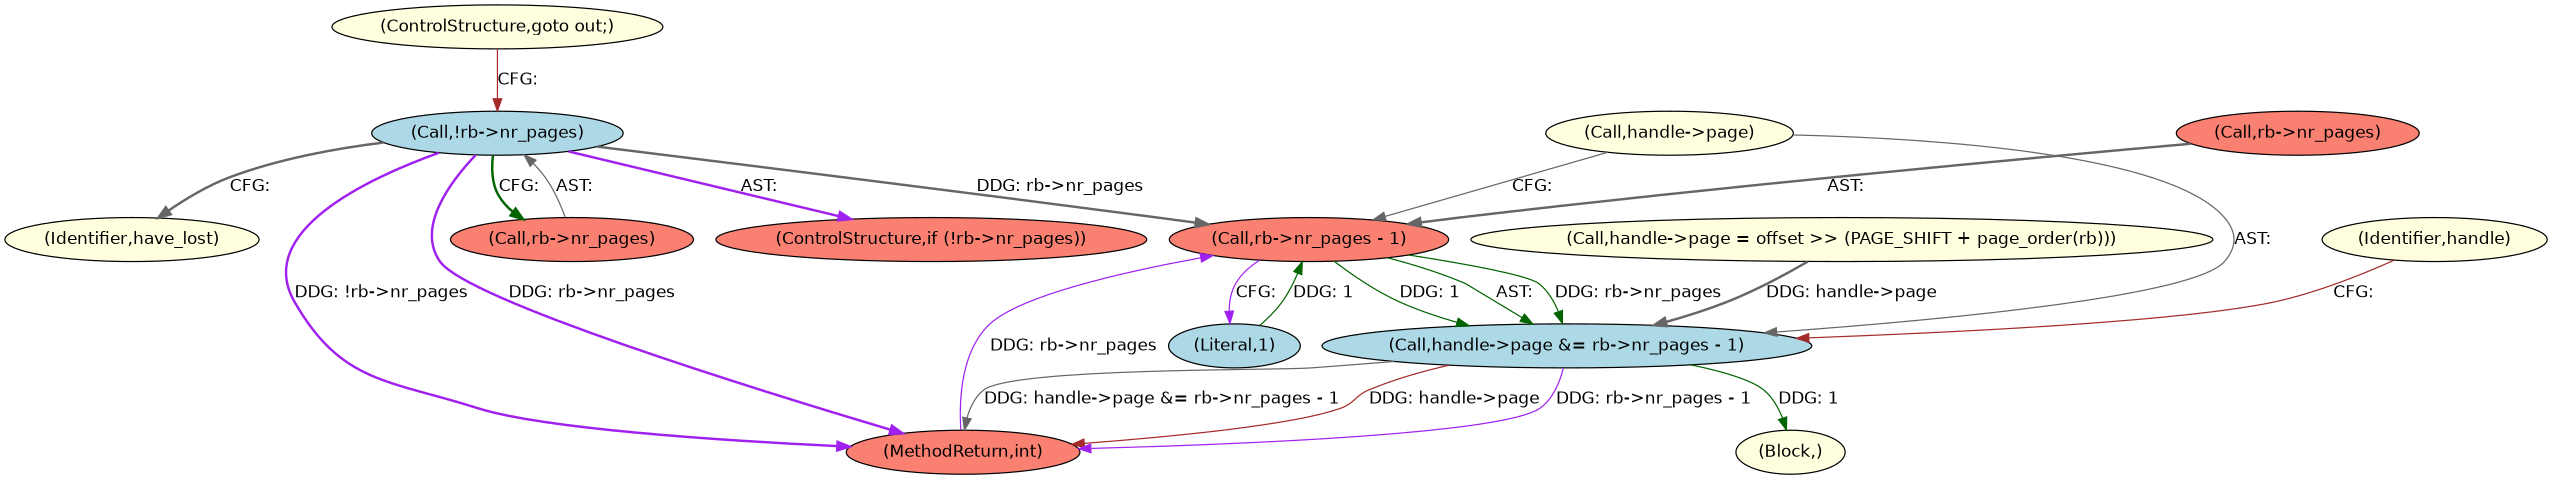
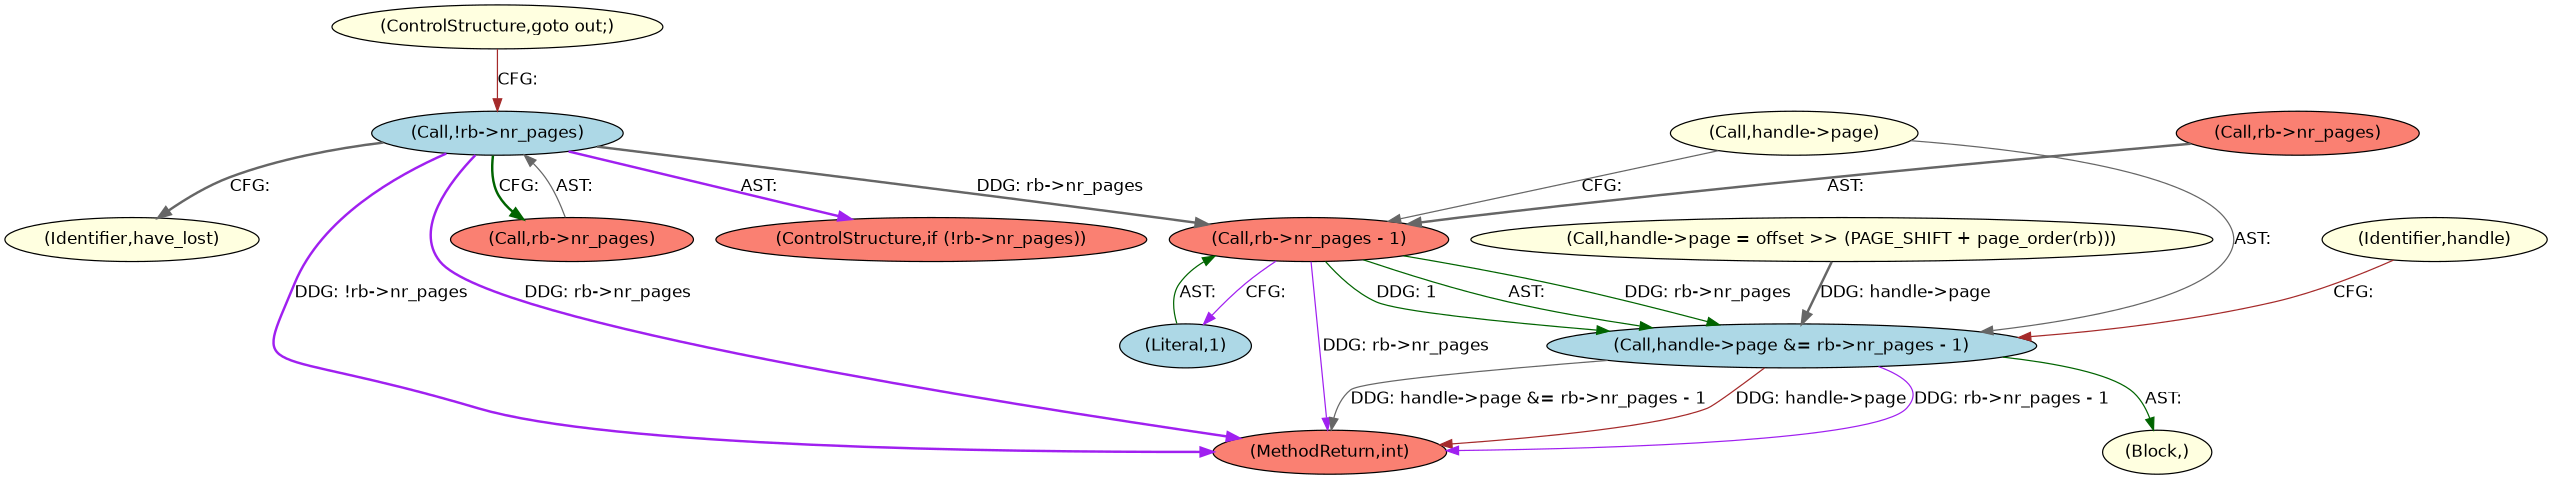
edge "(Literal,1)" -> "(Call,rb->nr_pages - 1)": label "DDG: 1" -> "AST: "
edge "(MethodReturn,int)" -> "(Call,rb->nr_pages - 1)": reversed
edge "(Call,handle->page &= rb->nr_pages - 1)" -> "(Block,)": label "DDG: 1" -> "AST: "
